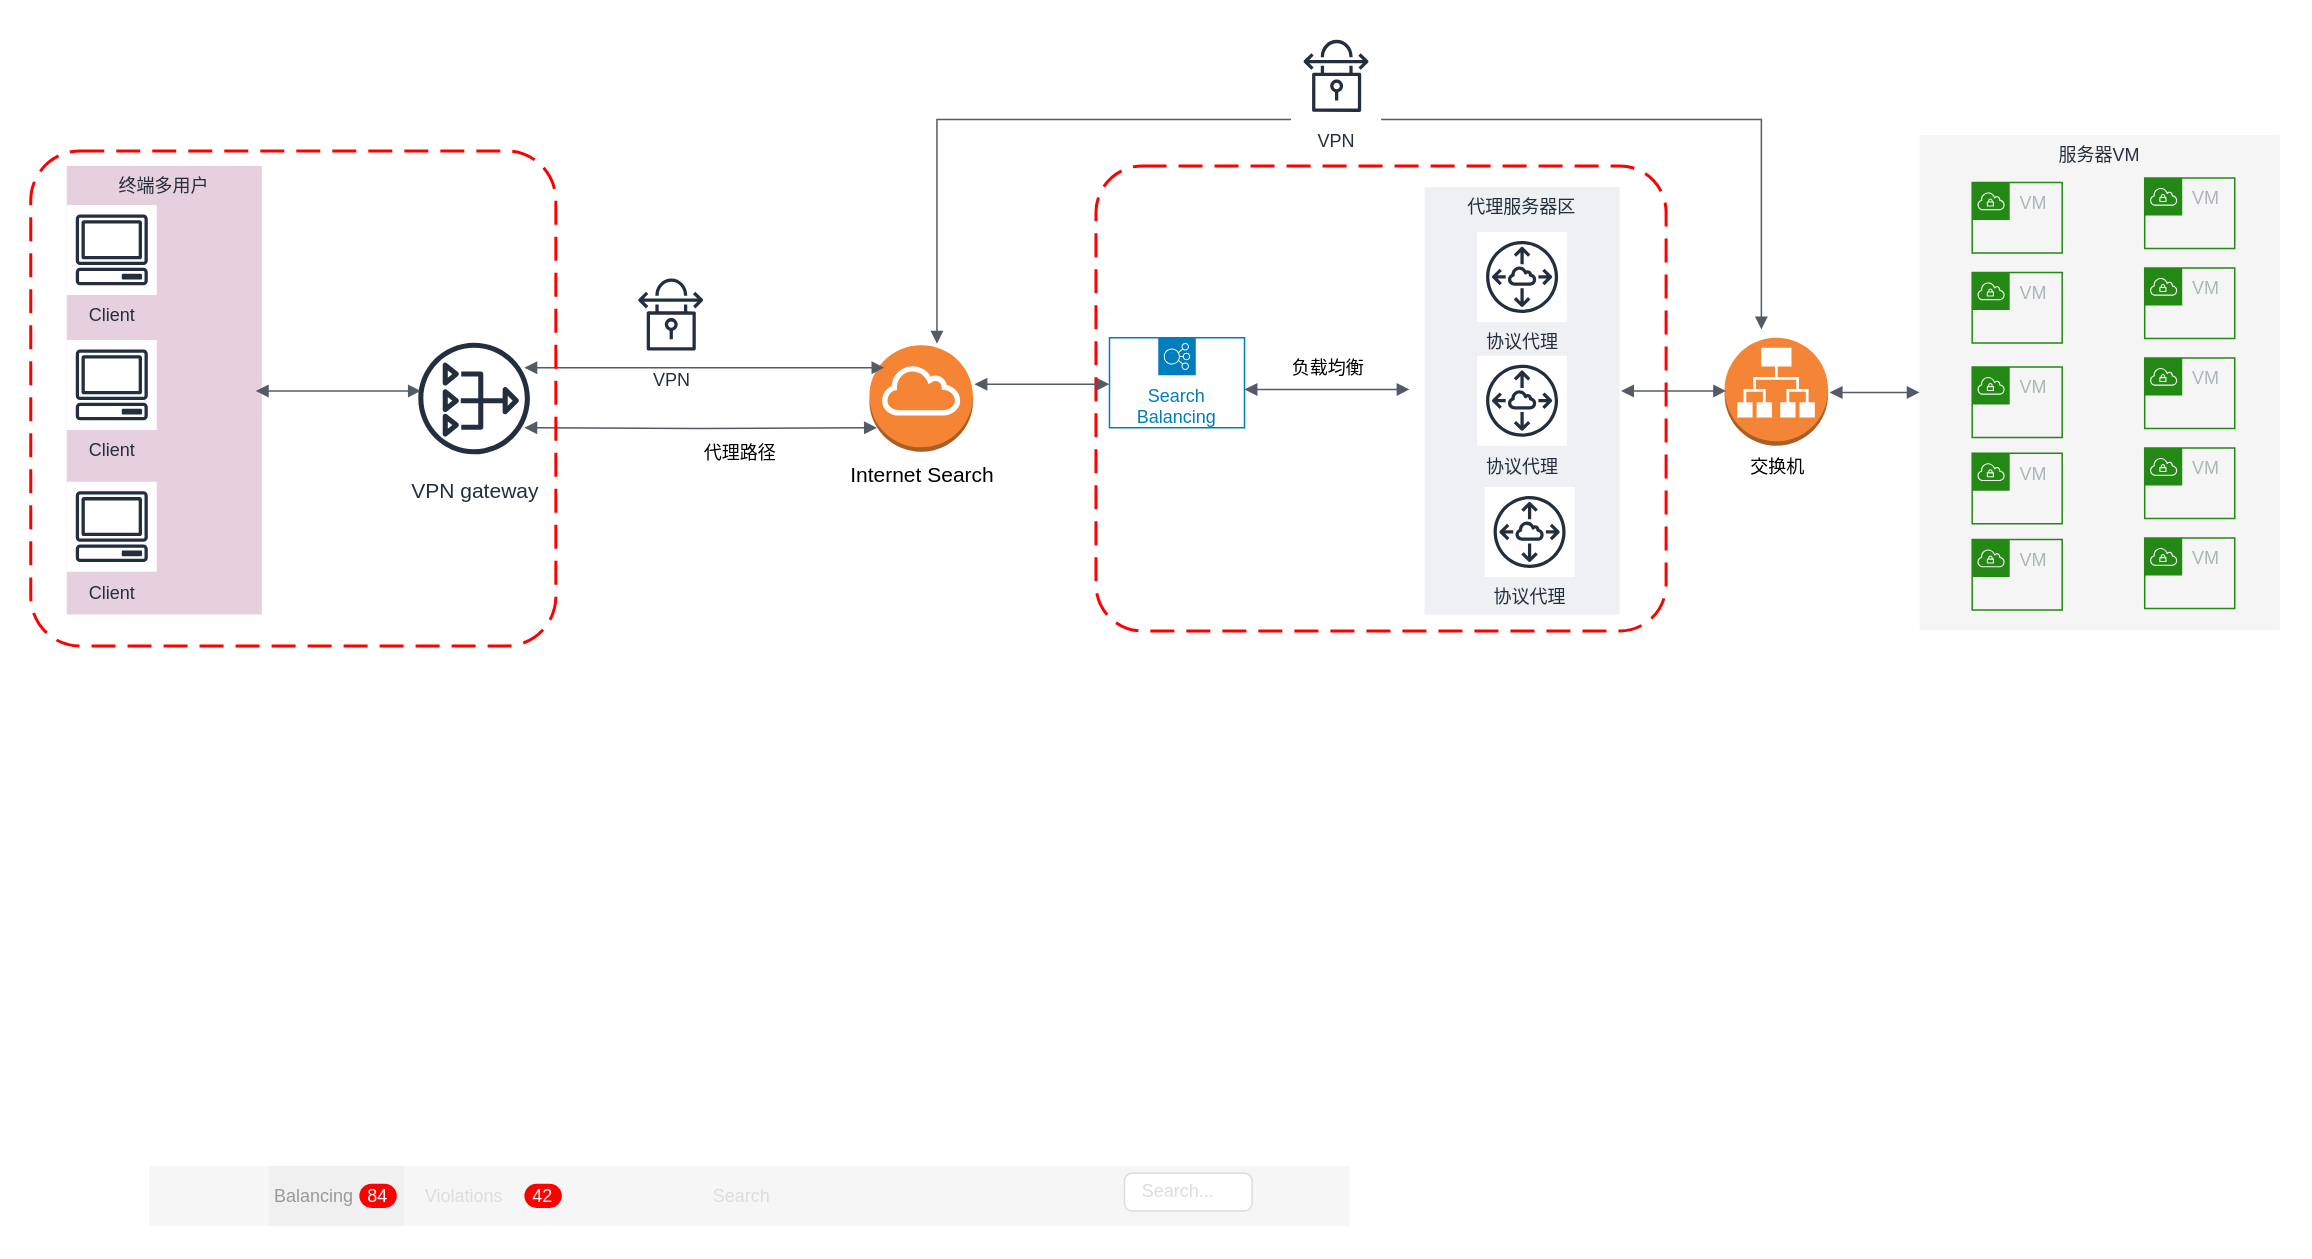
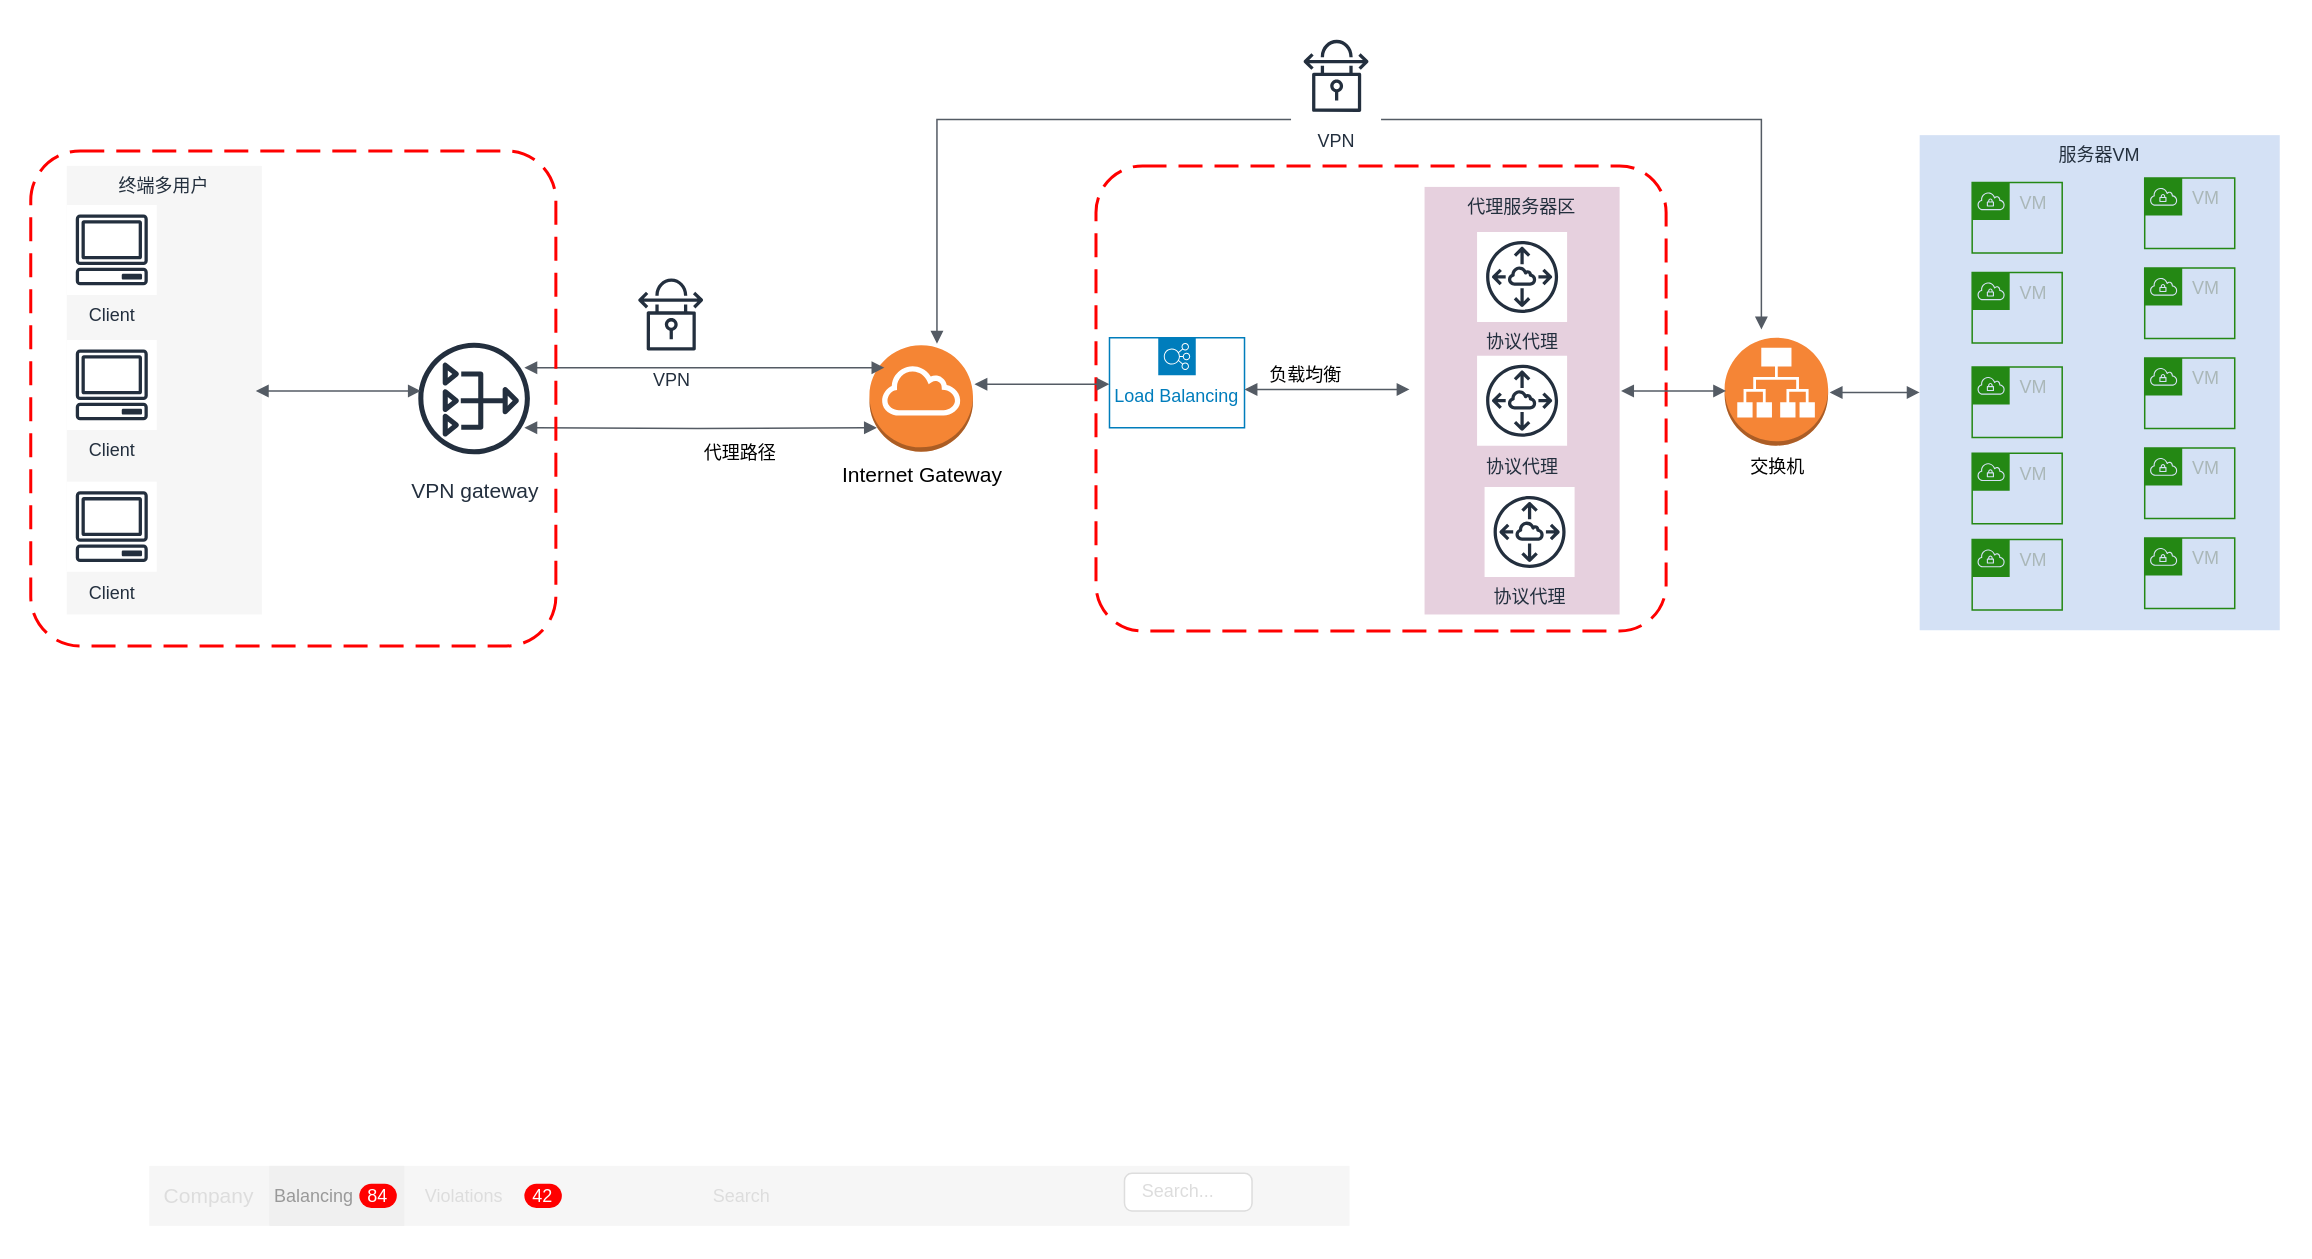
node "代理服务器区": fillcolor #eff0f3 -> #e6d0de
node "负载均衡": moved (1328, 368) -> (1306, 375)
node "服务器VM": fillcolor #f5f5f5 -> #d4e1f5
node "终端多用户": fillcolor #e6d0de -> #f6f6f6
node "Search Balancing": label "Search Balancing" -> "Load Balancing"
node "Internet Search": label "Internet Search" -> "Internet Gateway"
node "Company": added
